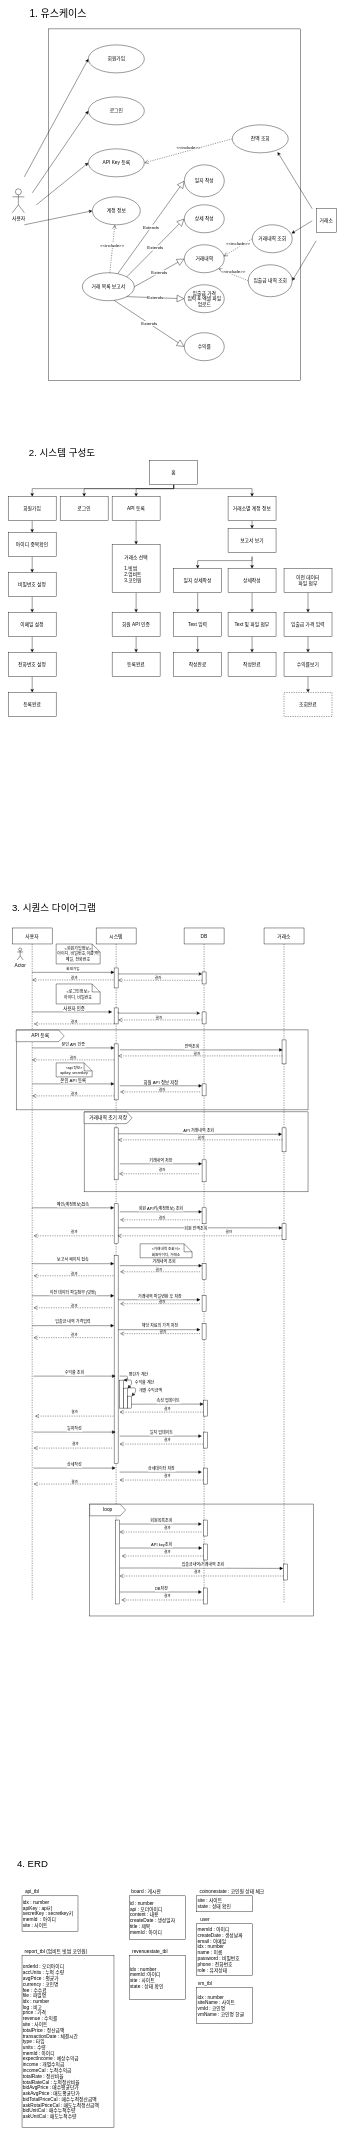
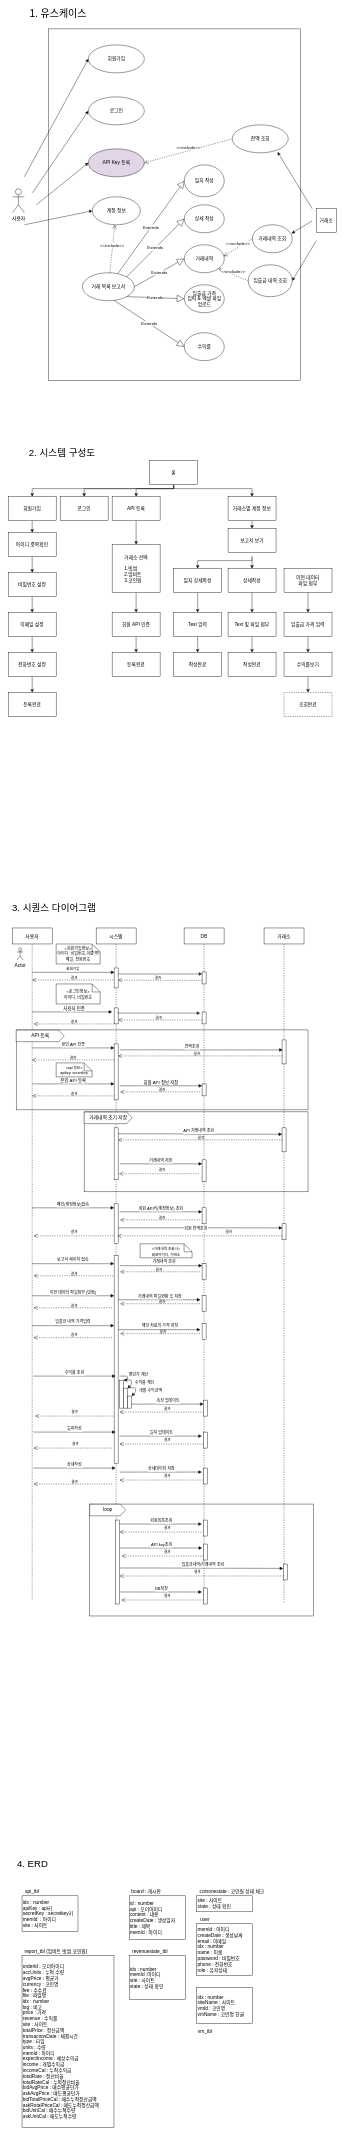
node "API Key 등록": fillcolor #ffffff -> #e1d5e7
node "vm_tbl": moved (205, 1984) -> (205, 2032)
